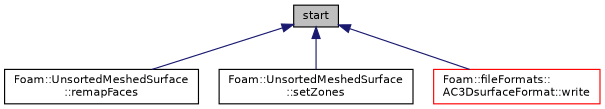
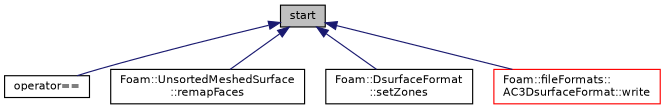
node "operator==": added
node "Foam::UnsortedMeshedSurface ::setZones": label "Foam::UnsortedMeshedSurface ::setZones" -> "Foam::DsurfaceFormat ::setZones"
